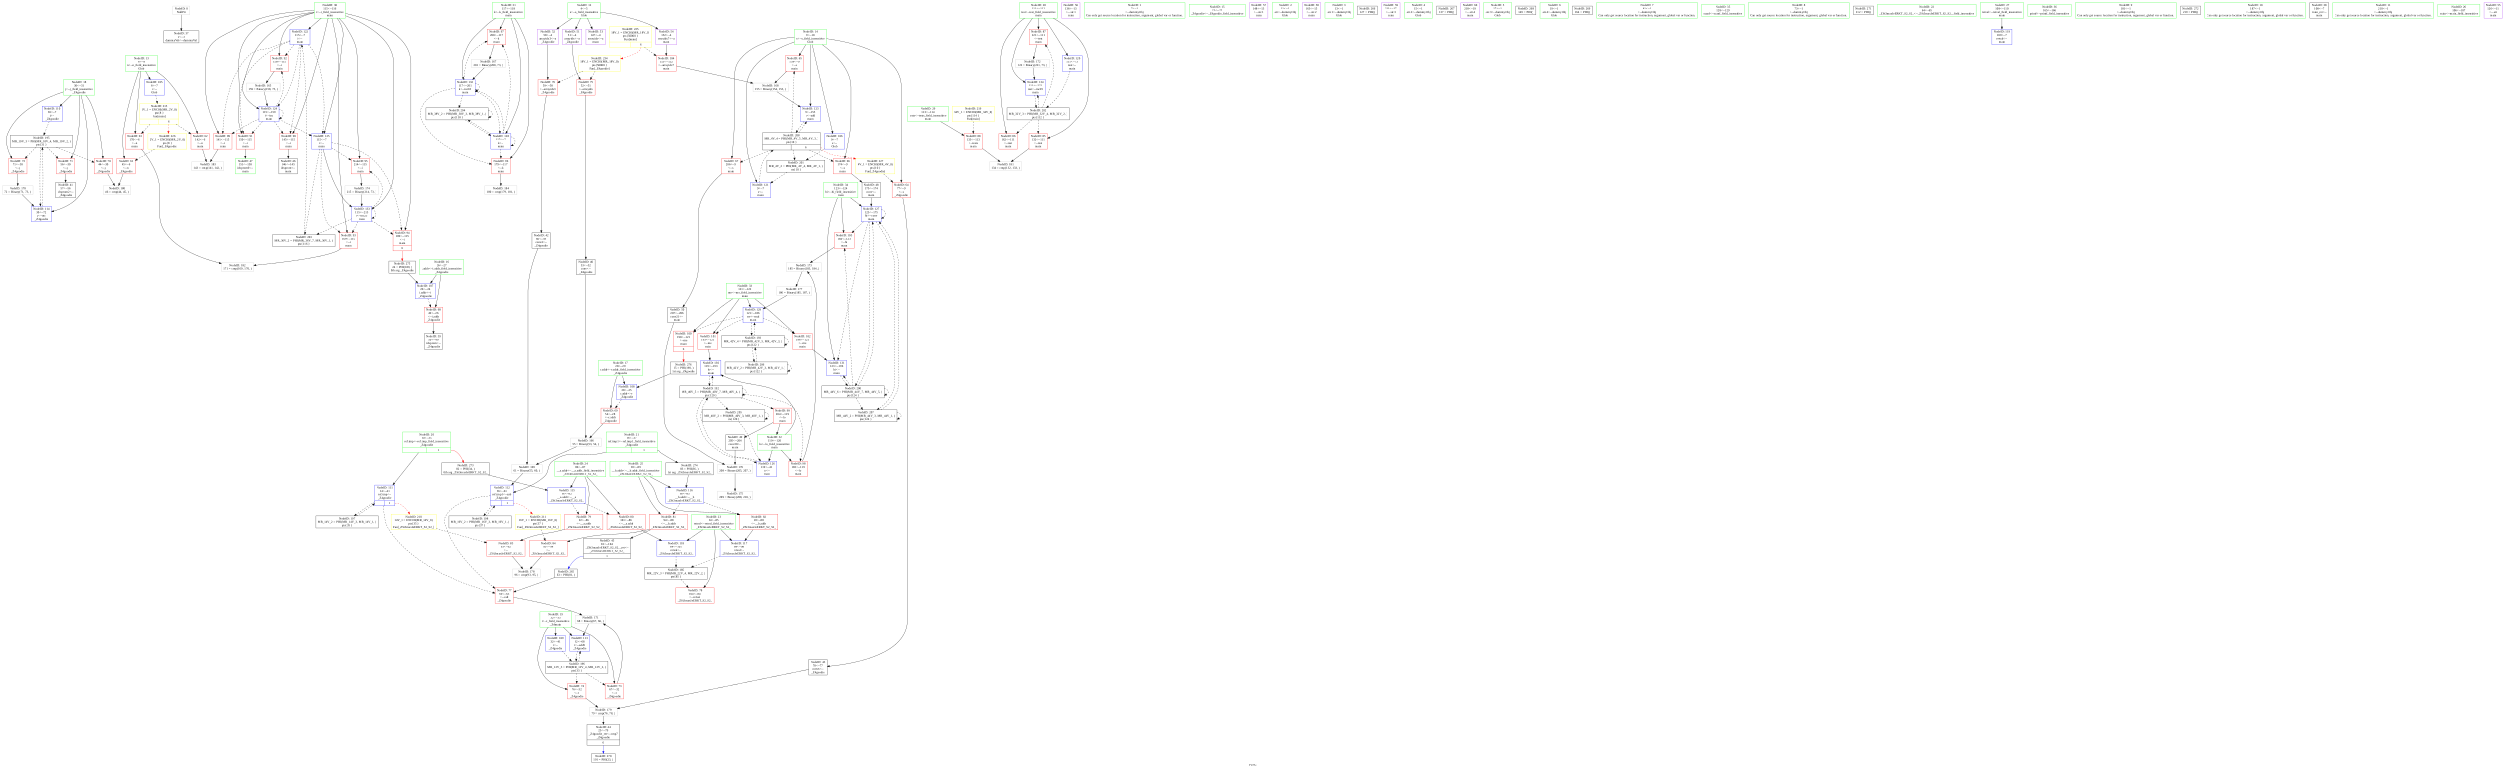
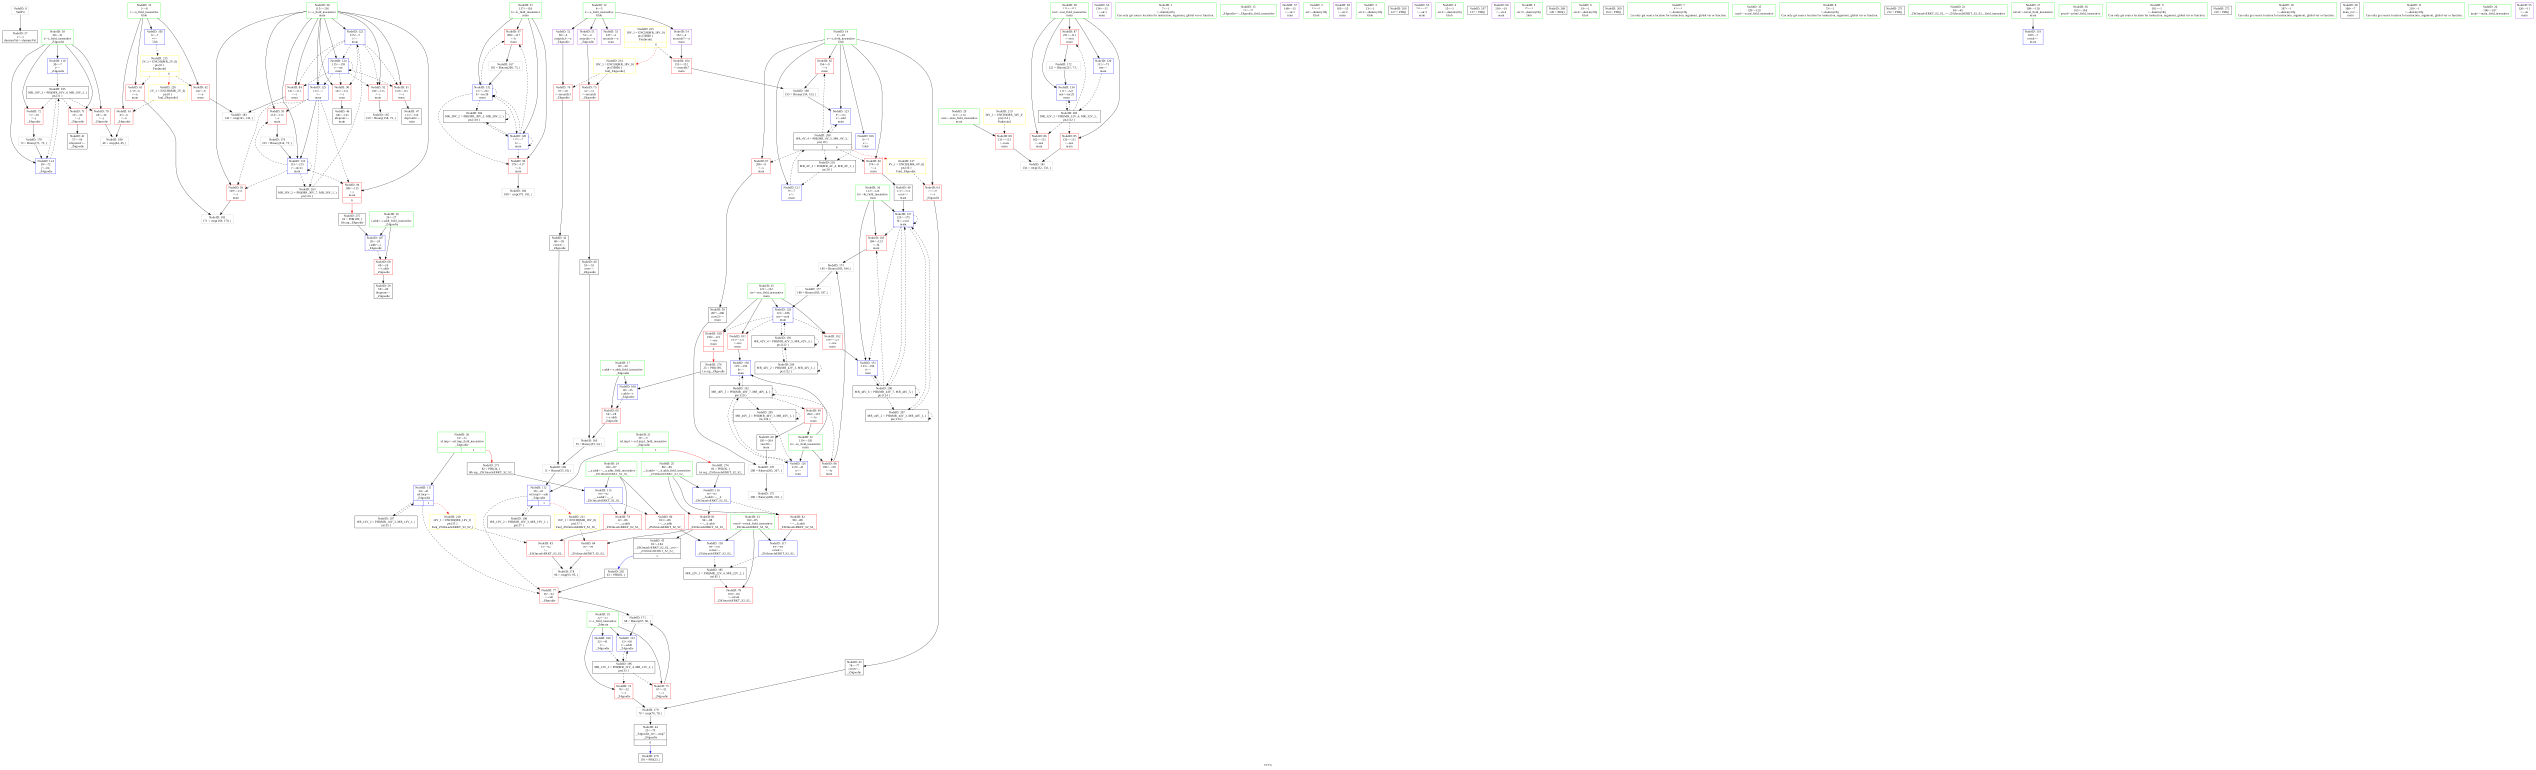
edge "NodeID: 165" -> "NodeID: 124": removed
node "NodeID: 47": color green -> black
edge "NodeID: 21" -> "NodeID: 274": color black -> red
